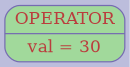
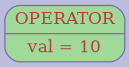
node "OPERATOR": text "val = 30" -> "val = 10"
